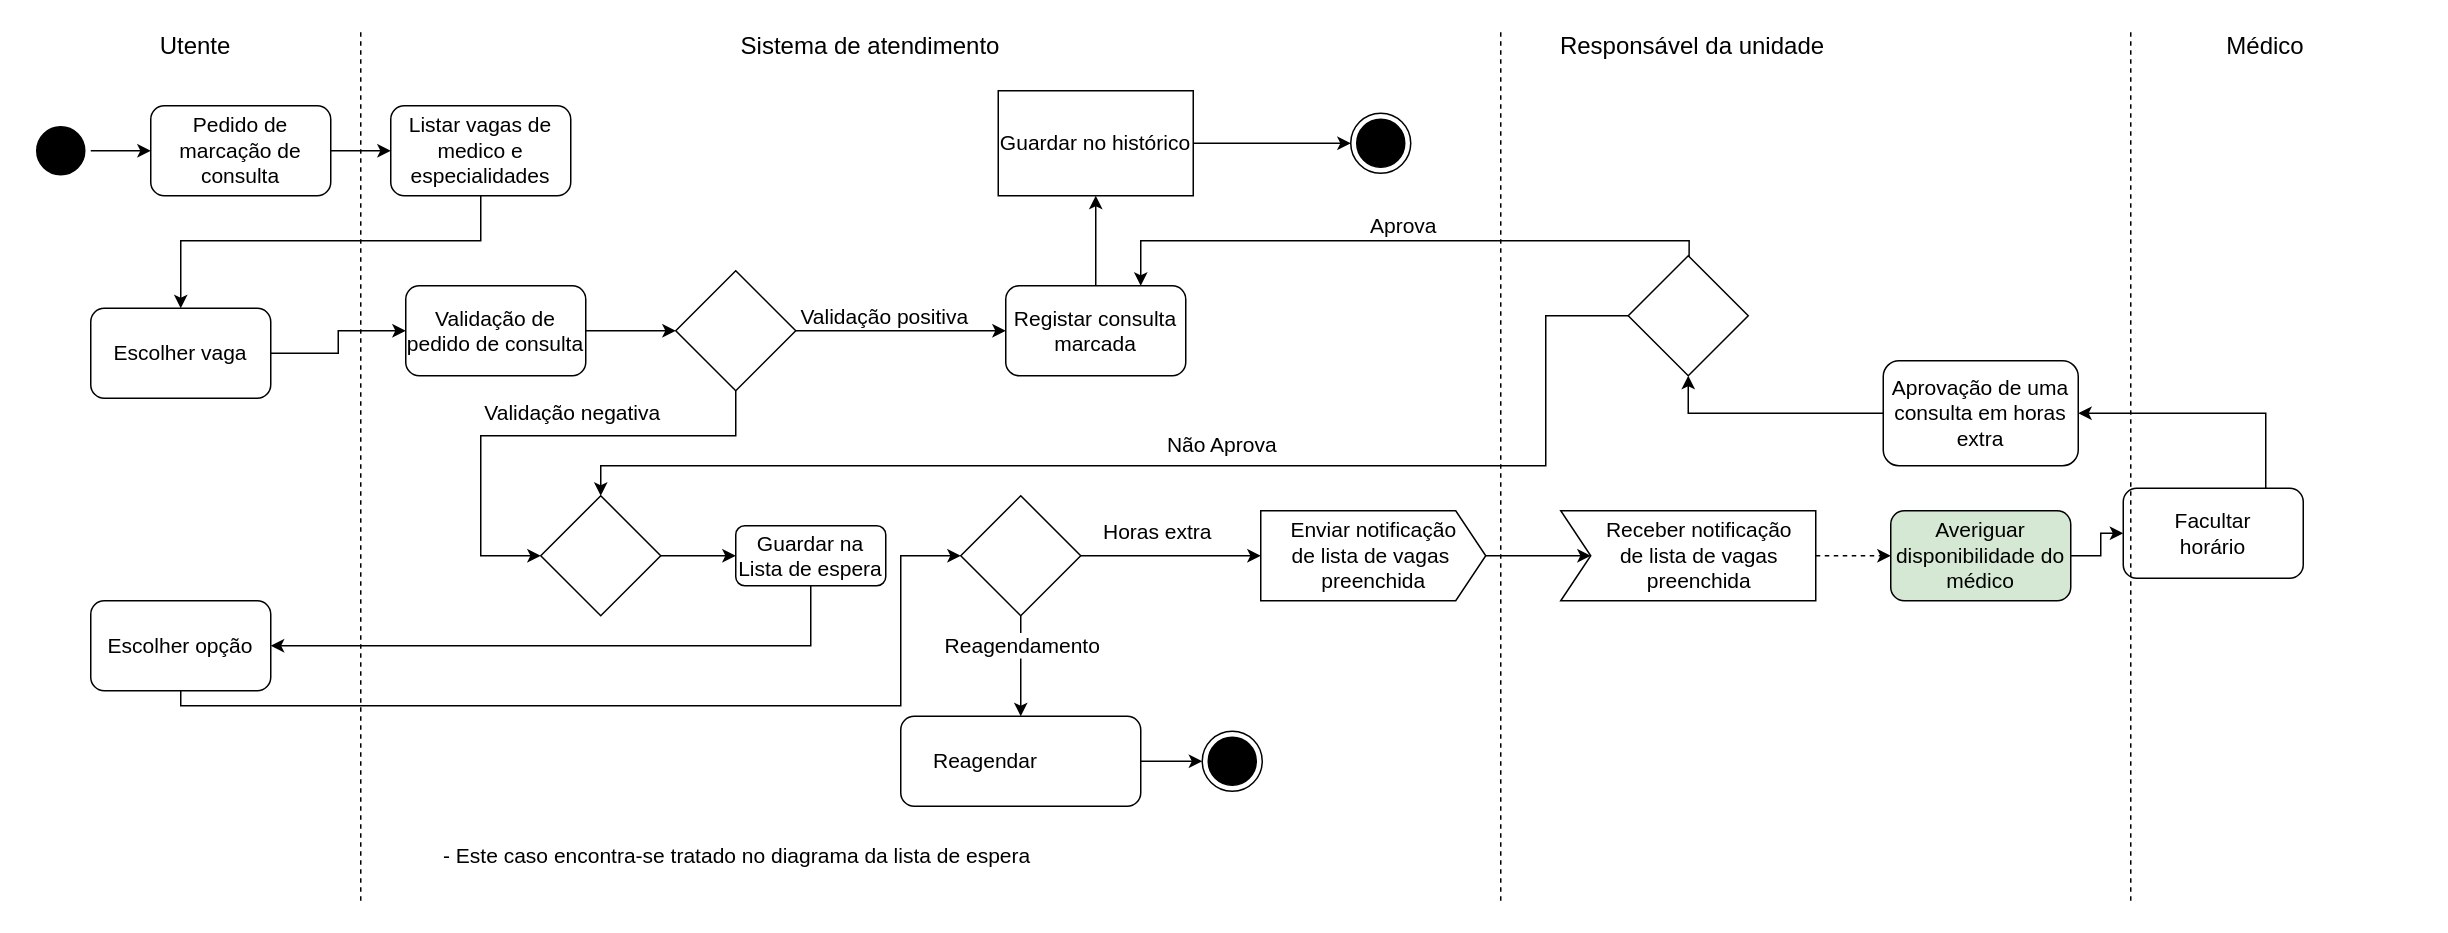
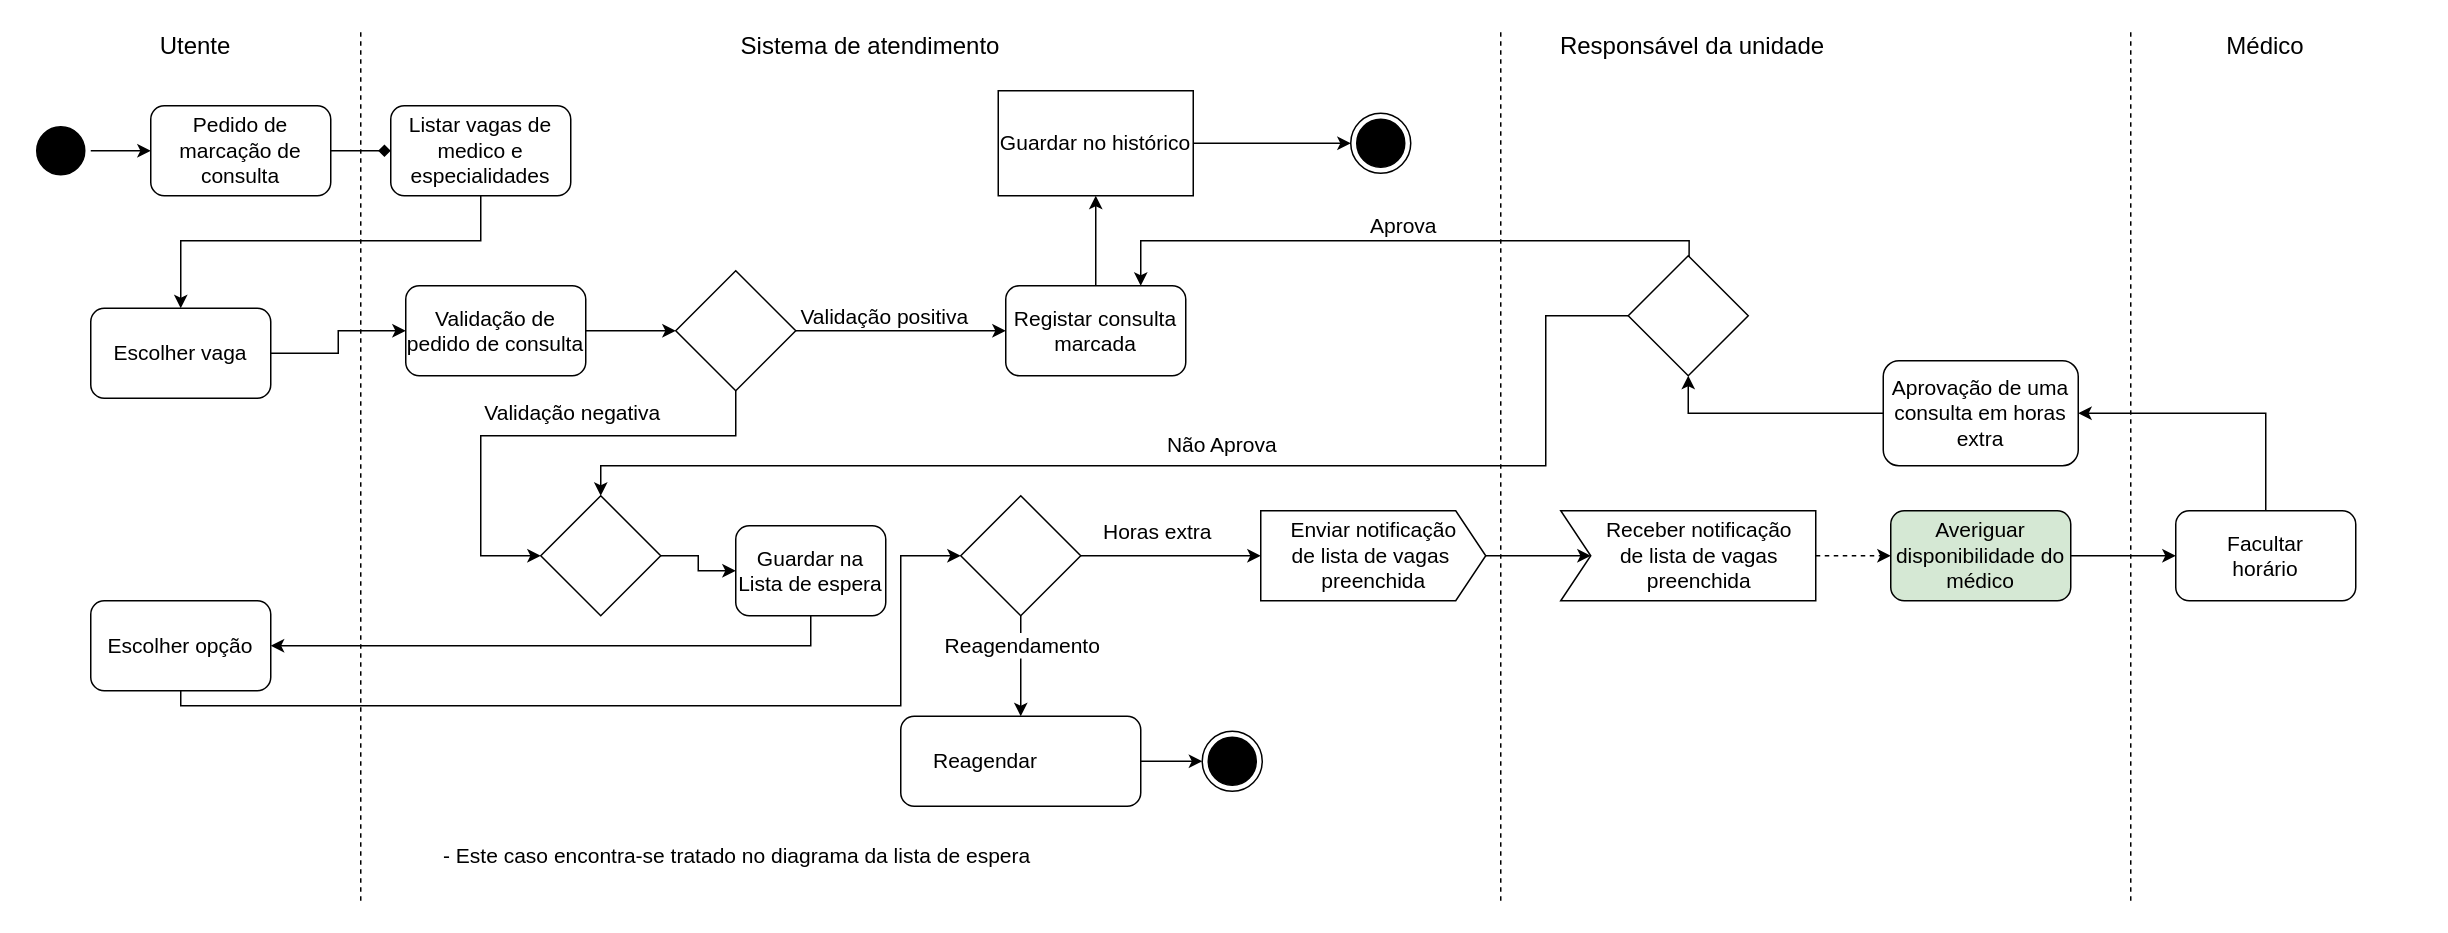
edge "Pedido de marcação de consulta" -> "Listar vagas de medico e especialidades": arrowhead classic -> diamond
node "Facultar horário": moved (2213, 533) -> (2266, 556)
node "Guardar na Lista de espera": size 150x60 -> 150x90
